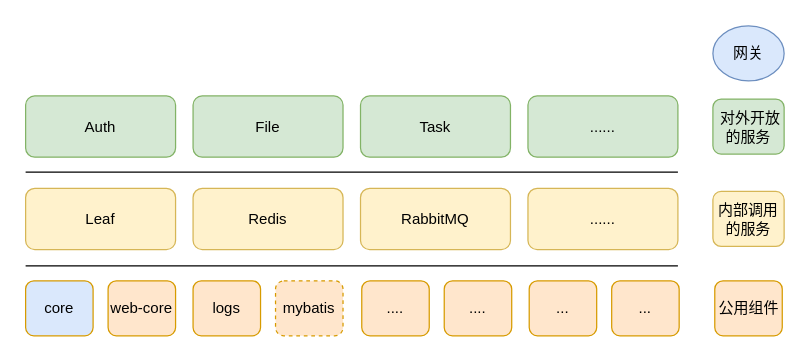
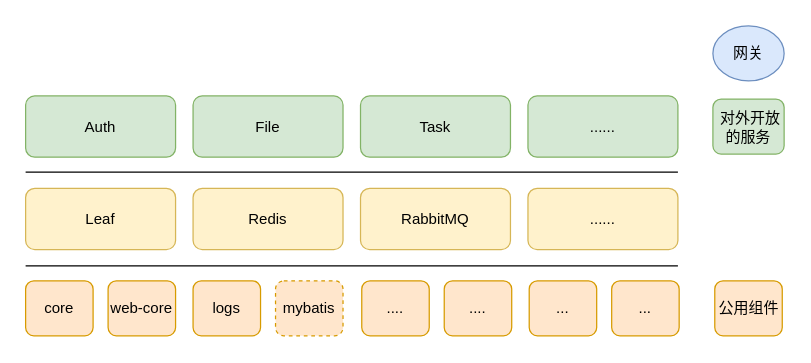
node "内部调用的服务": removed
node "core": fillcolor #dae8fc -> #ffe6cc
